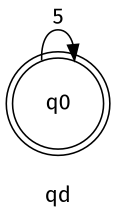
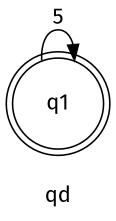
node "q0": label "q0" -> "q1"
